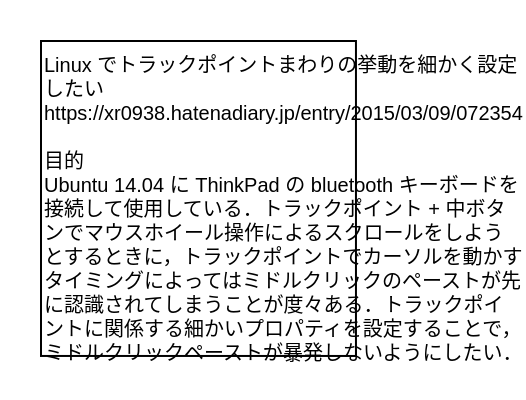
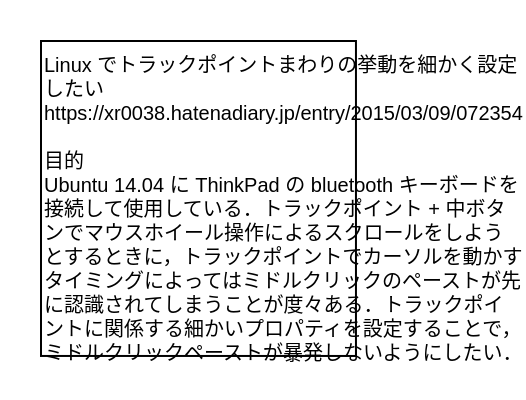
node "Linux でトラックポイントまわりの挙動を細かく設定したい https://xr0938.hatenadiary.jp/entry/2015/03/09/072354 目的 Ubuntu 14.04 に ThinkPad の bluetooth キーボードを接続して使用している．トラックポイント + 中ボタンでマウスホイール操作によるスクロールをしようとするときに，トラックポイントでカーソルを動かすタイミングによってはミドルクリックのペーストが先に認識されてしまうことが度々ある．トラックポイントに関係する細かいプロパティを設定することで，ミドルクリックペーストが暴発しないようにしたい．": label "Linux でトラックポイントまわりの挙動を細かく設定したい https://xr0938.hatenadiary.jp/entry/2015/03/09/072354 目的 Ubuntu 14.04 に ThinkPad の bluetooth キーボードを接続して使用している．トラックポイント + 中ボタンでマウスホイール操作によるスクロールをしようとするときに，トラックポイントでカーソルを動かすタイミングによってはミドルクリックのペーストが先に認識されてしまうことが度々ある．トラックポイントに関係する細かいプロパティを設定することで，ミドルクリックペーストが暴発しないようにしたい．" -> "Linux でトラックポイントまわりの挙動を細かく設定したい https://xr0038.hatenadiary.jp/entry/2015/03/09/072354 目的 Ubuntu 14.04 に ThinkPad の bluetooth キーボードを接続して使用している．トラックポイント + 中ボタンでマウスホイール操作によるスクロールをしようとするときに，トラックポイントでカーソルを動かすタイミングによってはミドルクリックのペーストが先に認識されてしまうことが度々ある．トラックポイントに関係する細かいプロパティを設定することで，ミドルクリックペーストが暴発しないようにしたい．"
